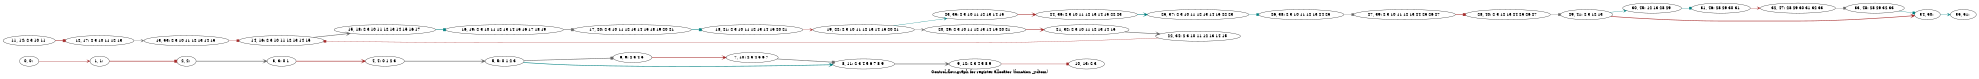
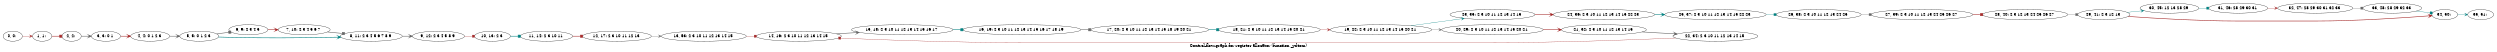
edge "10, 13: 2 3" -> "11, 14: 2 3 10 11": added
